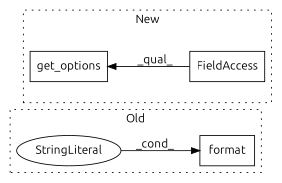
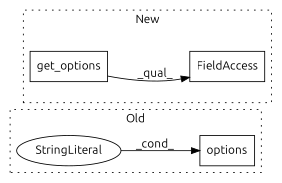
edge "FieldAccess" -> "get_options": reversed
node "format": label "format" -> "options"
